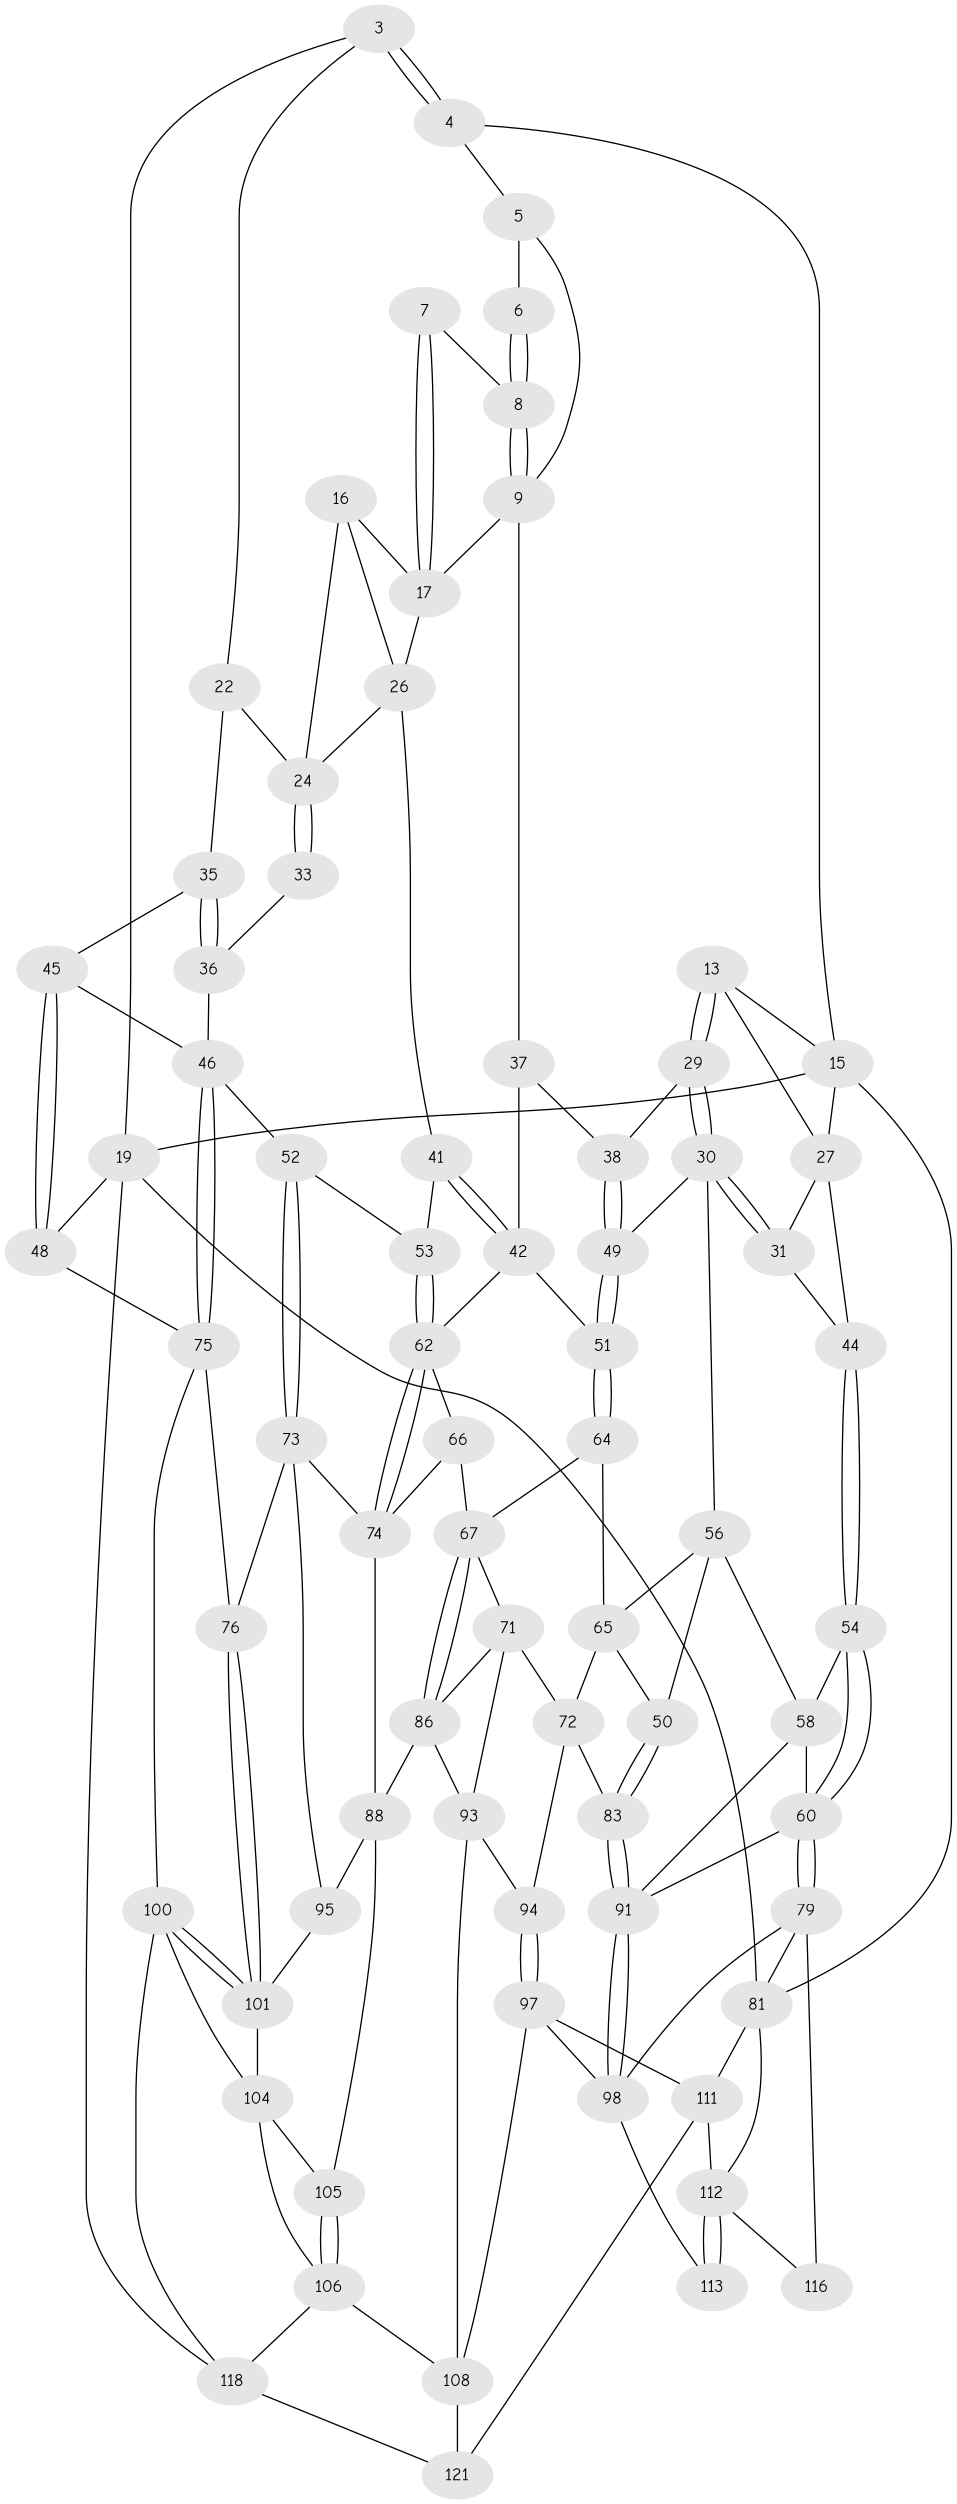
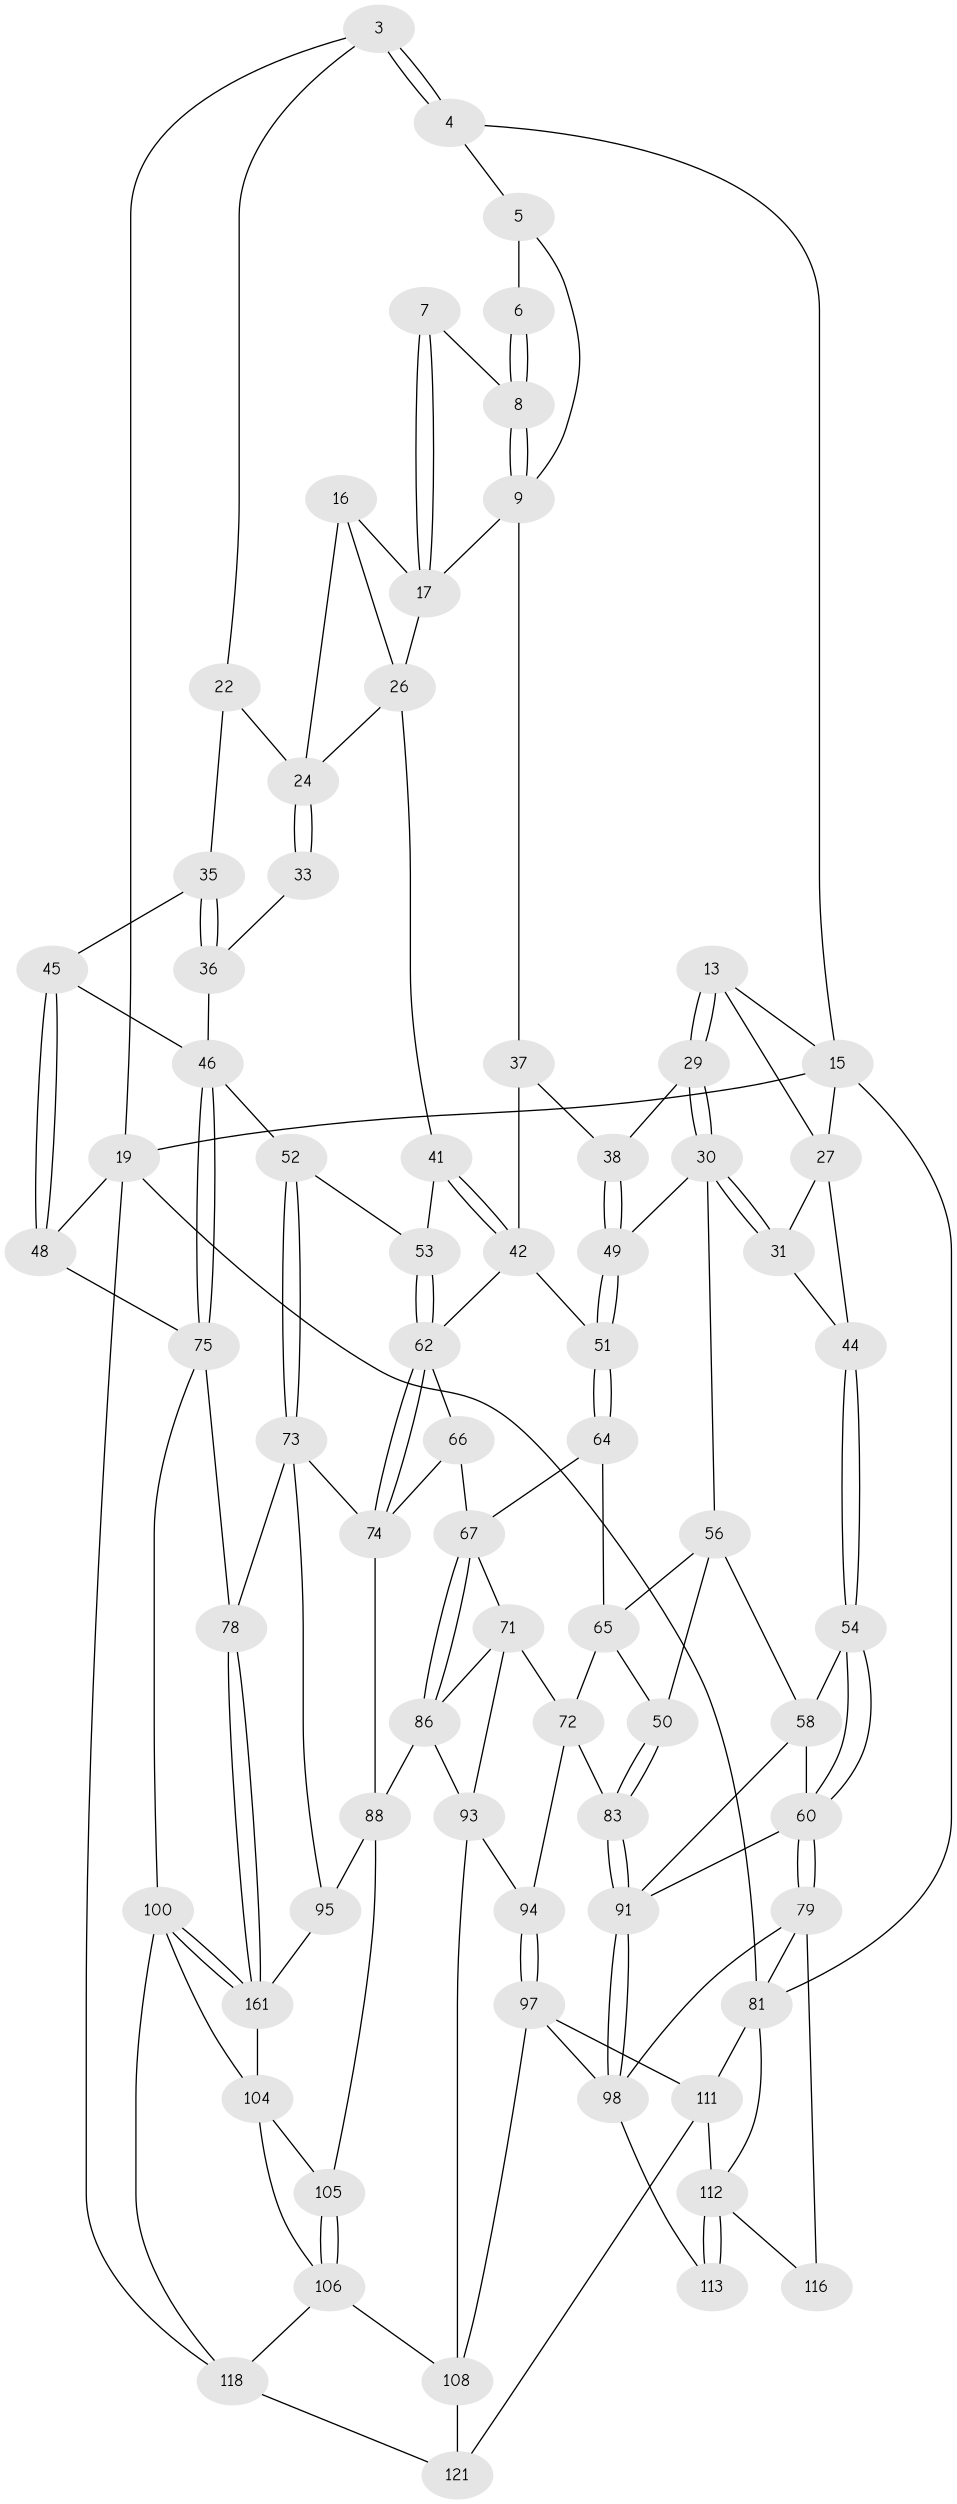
node "76": label "76" -> "78"
node "101": label "101" -> "161"
